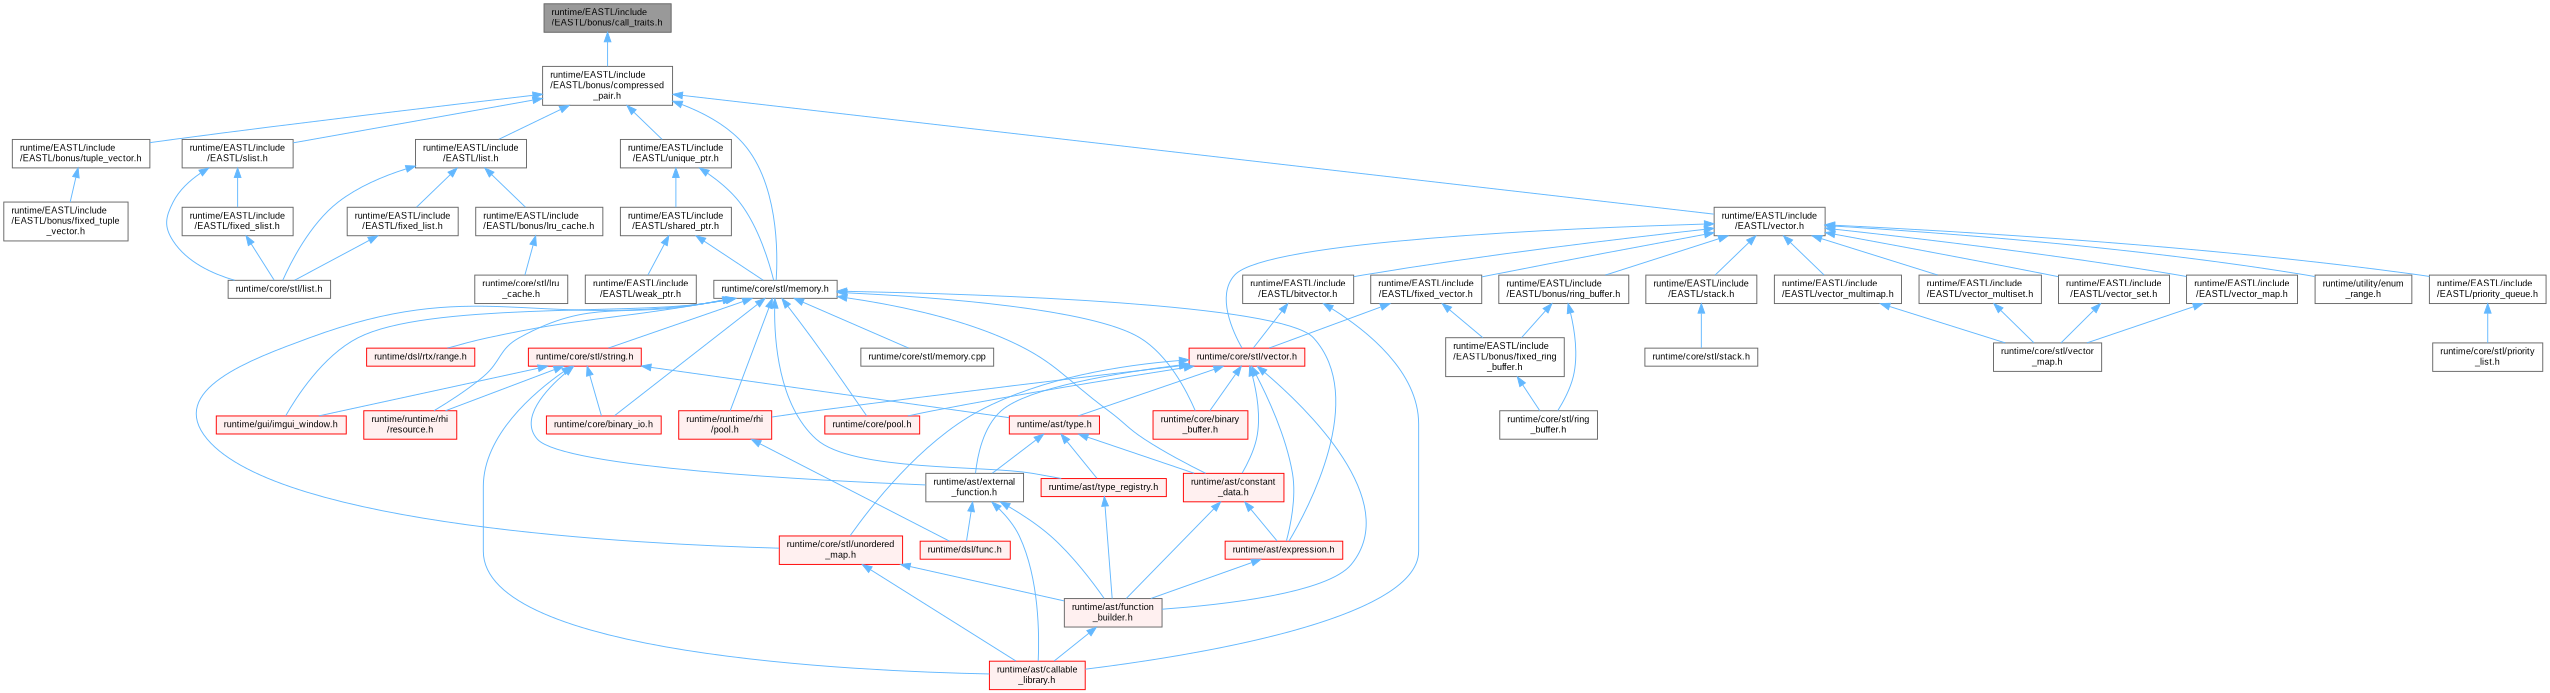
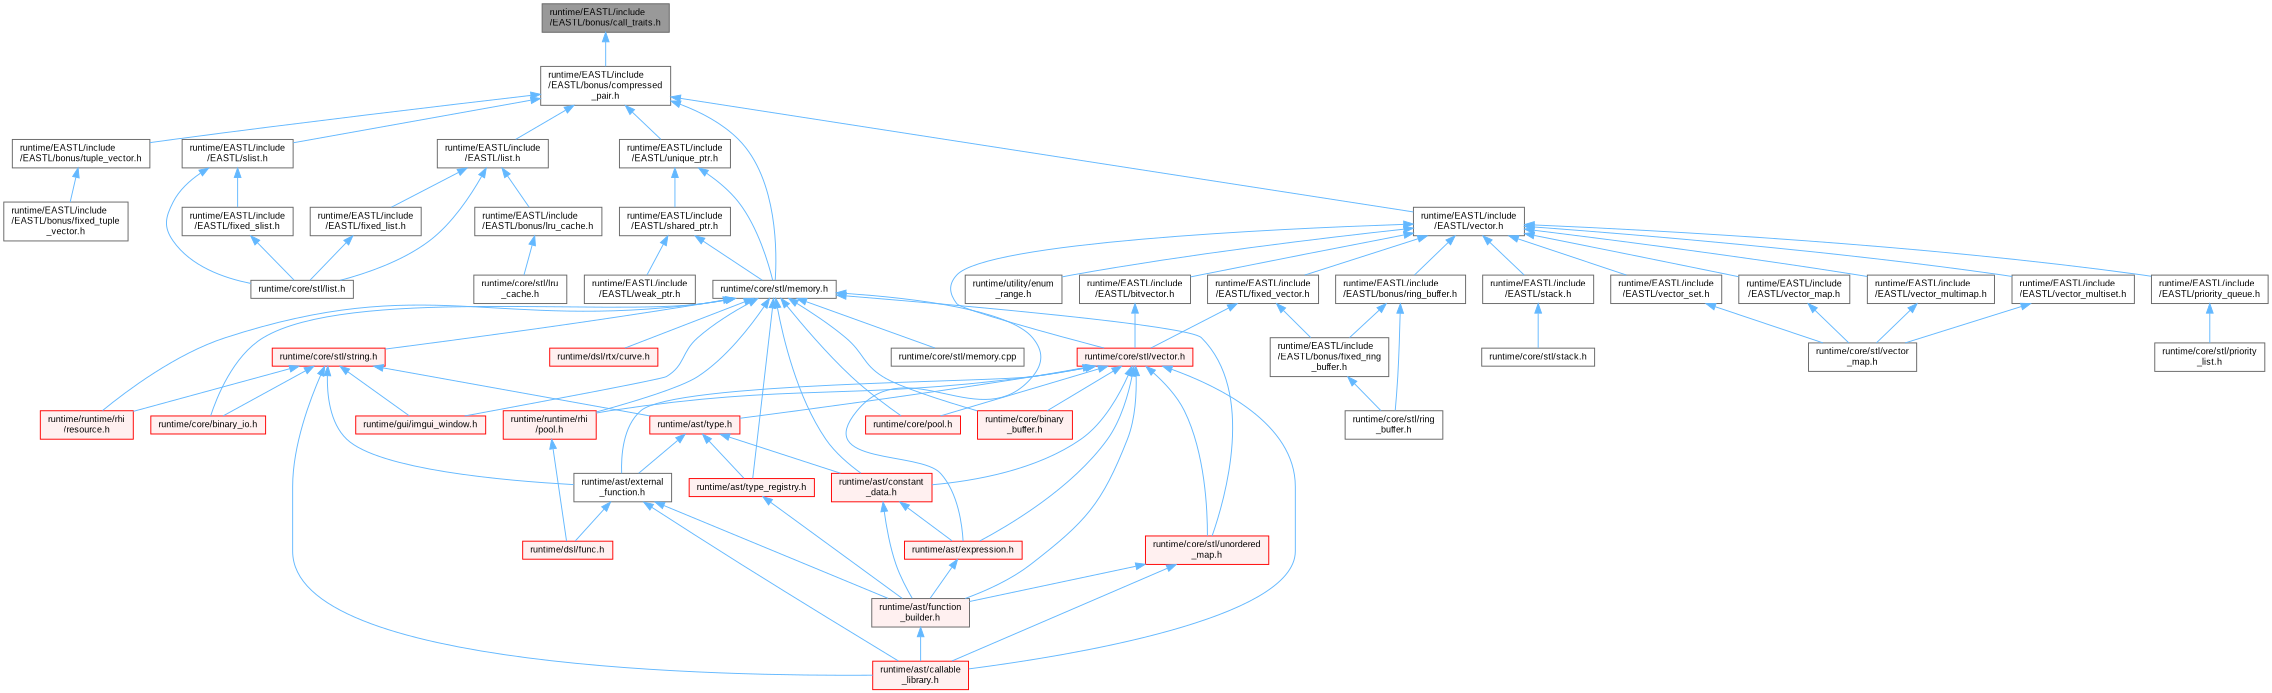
node "runtime/dsl/rtx/range.h": label "runtime/dsl/rtx/range.h" -> "runtime/dsl/rtx/curve.h"
edge "runtime/ast/callable _library.h" -> "runtime/EASTL/include /EASTL/bitvector.h": now "runtime/ast/callable _library.h" -> "runtime/core/stl/vector.h"
